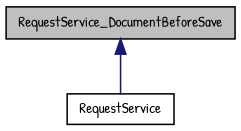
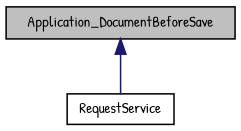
node "RequestService_DocumentBeforeSave": label "RequestService_DocumentBeforeSave" -> "Application_DocumentBeforeSave"
